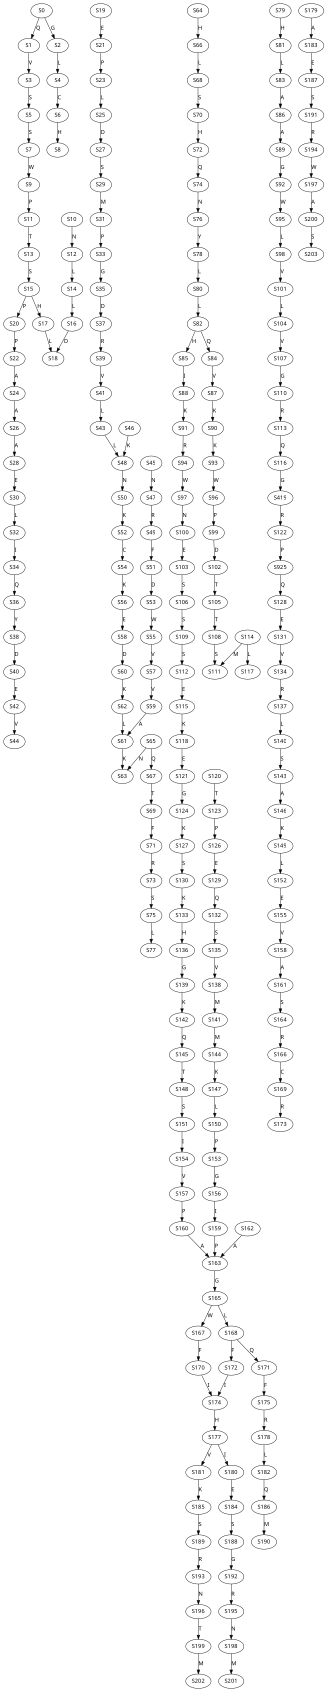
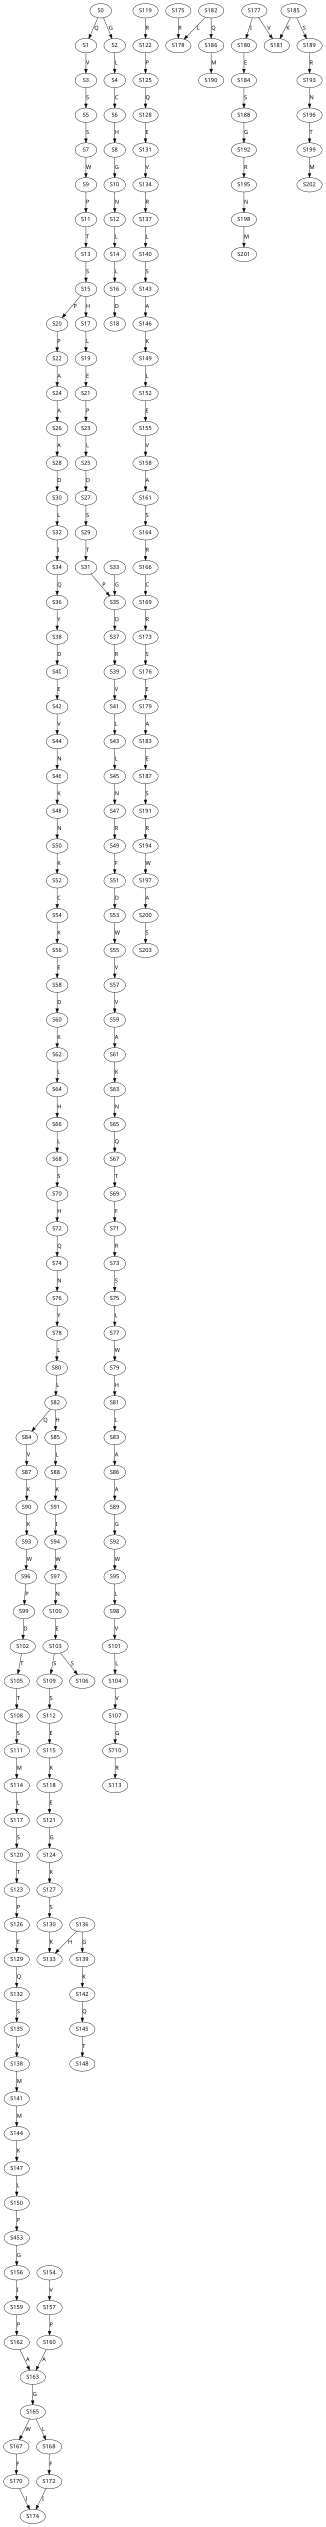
edge "S8" -> "S10": added, label "G"
edge "S29" -> "S31": label "M" -> "T"
edge "S31" -> "S33": now "S31" -> "S35"
edge "S17" -> "S18": now "S17" -> "S19"
edge "S85" -> "S88": label "I" -> "L"
node "S110": label "S110" -> "S710"
edge "S43" -> "S48": now "S43" -> "S45"
edge "S91" -> "S94": label "R" -> "I"
node "S116": removed
edge "S28" -> "S30": label "E" -> "D"
node "S419": label "S419" -> "S119"
node "S925": label "S925" -> "S125"
edge "S106" -> "S109": now "S103" -> "S109"
edge "S114" -> "S111": reversed
node "S176": added
edge "S62" -> "S61": now "S62" -> "S64"
edge "S44" -> "S46": added, label "N"
edge "S65" -> "S63": reversed
edge "S133" -> "S136": reversed
node "S151": removed
node "S153": label "S153" -> "S453"
edge "S159" -> "S163": now "S159" -> "S162"
edge "S77" -> "S79": added, label "W"
node "S171": removed
edge "S174" -> "S177": removed, label "H"
edge "S178" -> "S182": reversed
edge "S181" -> "S185": reversed
edge "S117" -> "S120": added, label "S"
